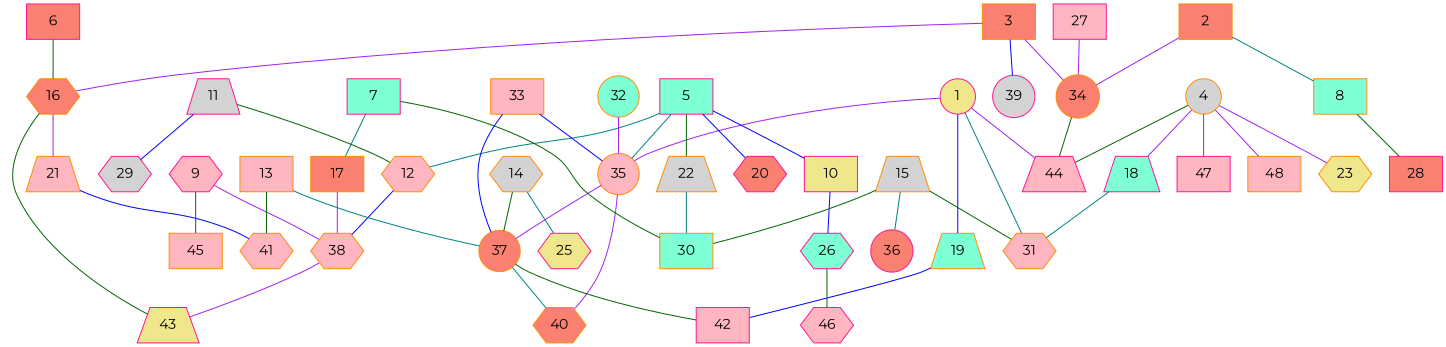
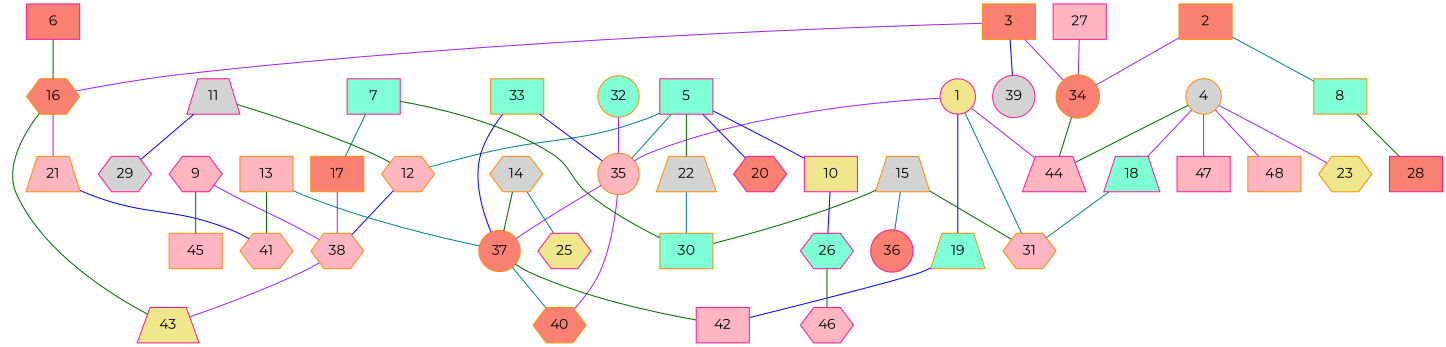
node "33": fillcolor lightpink -> aquamarine
